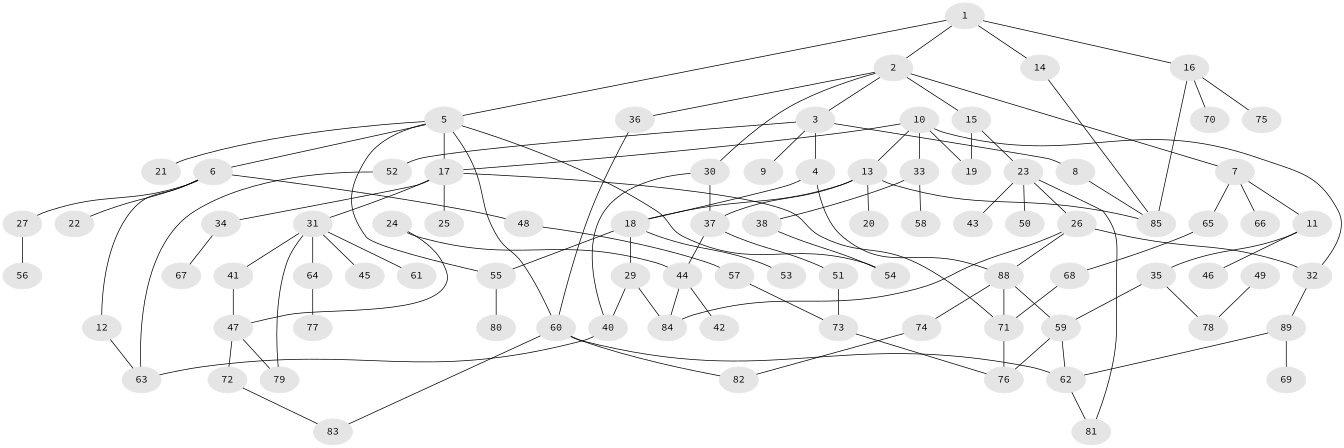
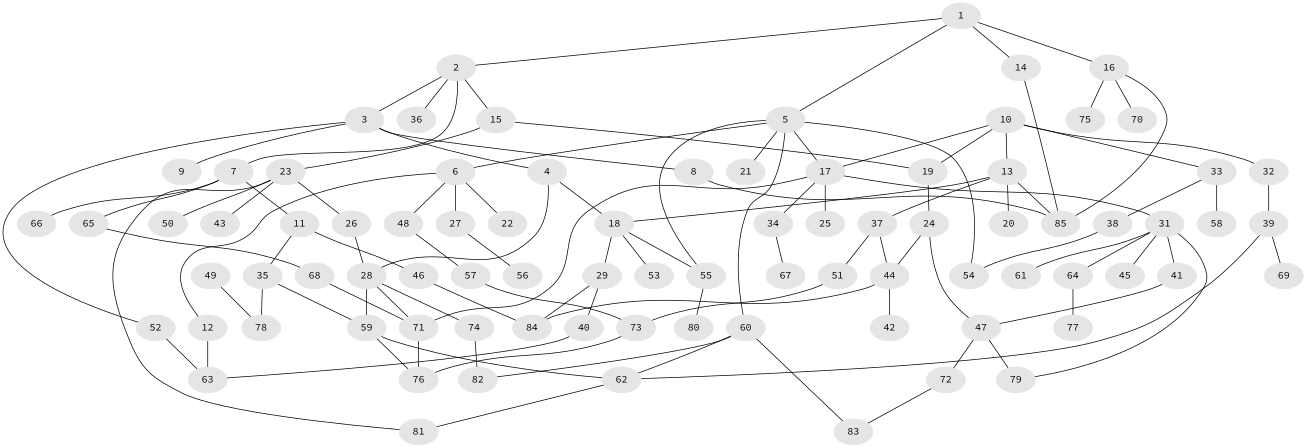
node "30": removed
edge "19" -- "24": added
edge "36" -- "60": removed
edge "26" -- "32": removed
node "88": label "88" -> "28"
edge "26" -- "84": now "46" -- "84"
node "89": label "89" -> "39"
